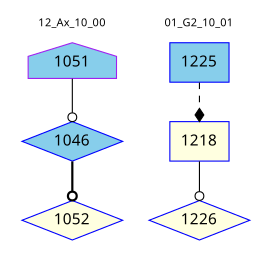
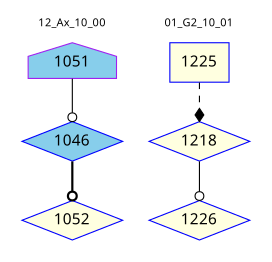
node "1225": fillcolor skyblue -> lightyellow
node "1218": shape box -> diamond
